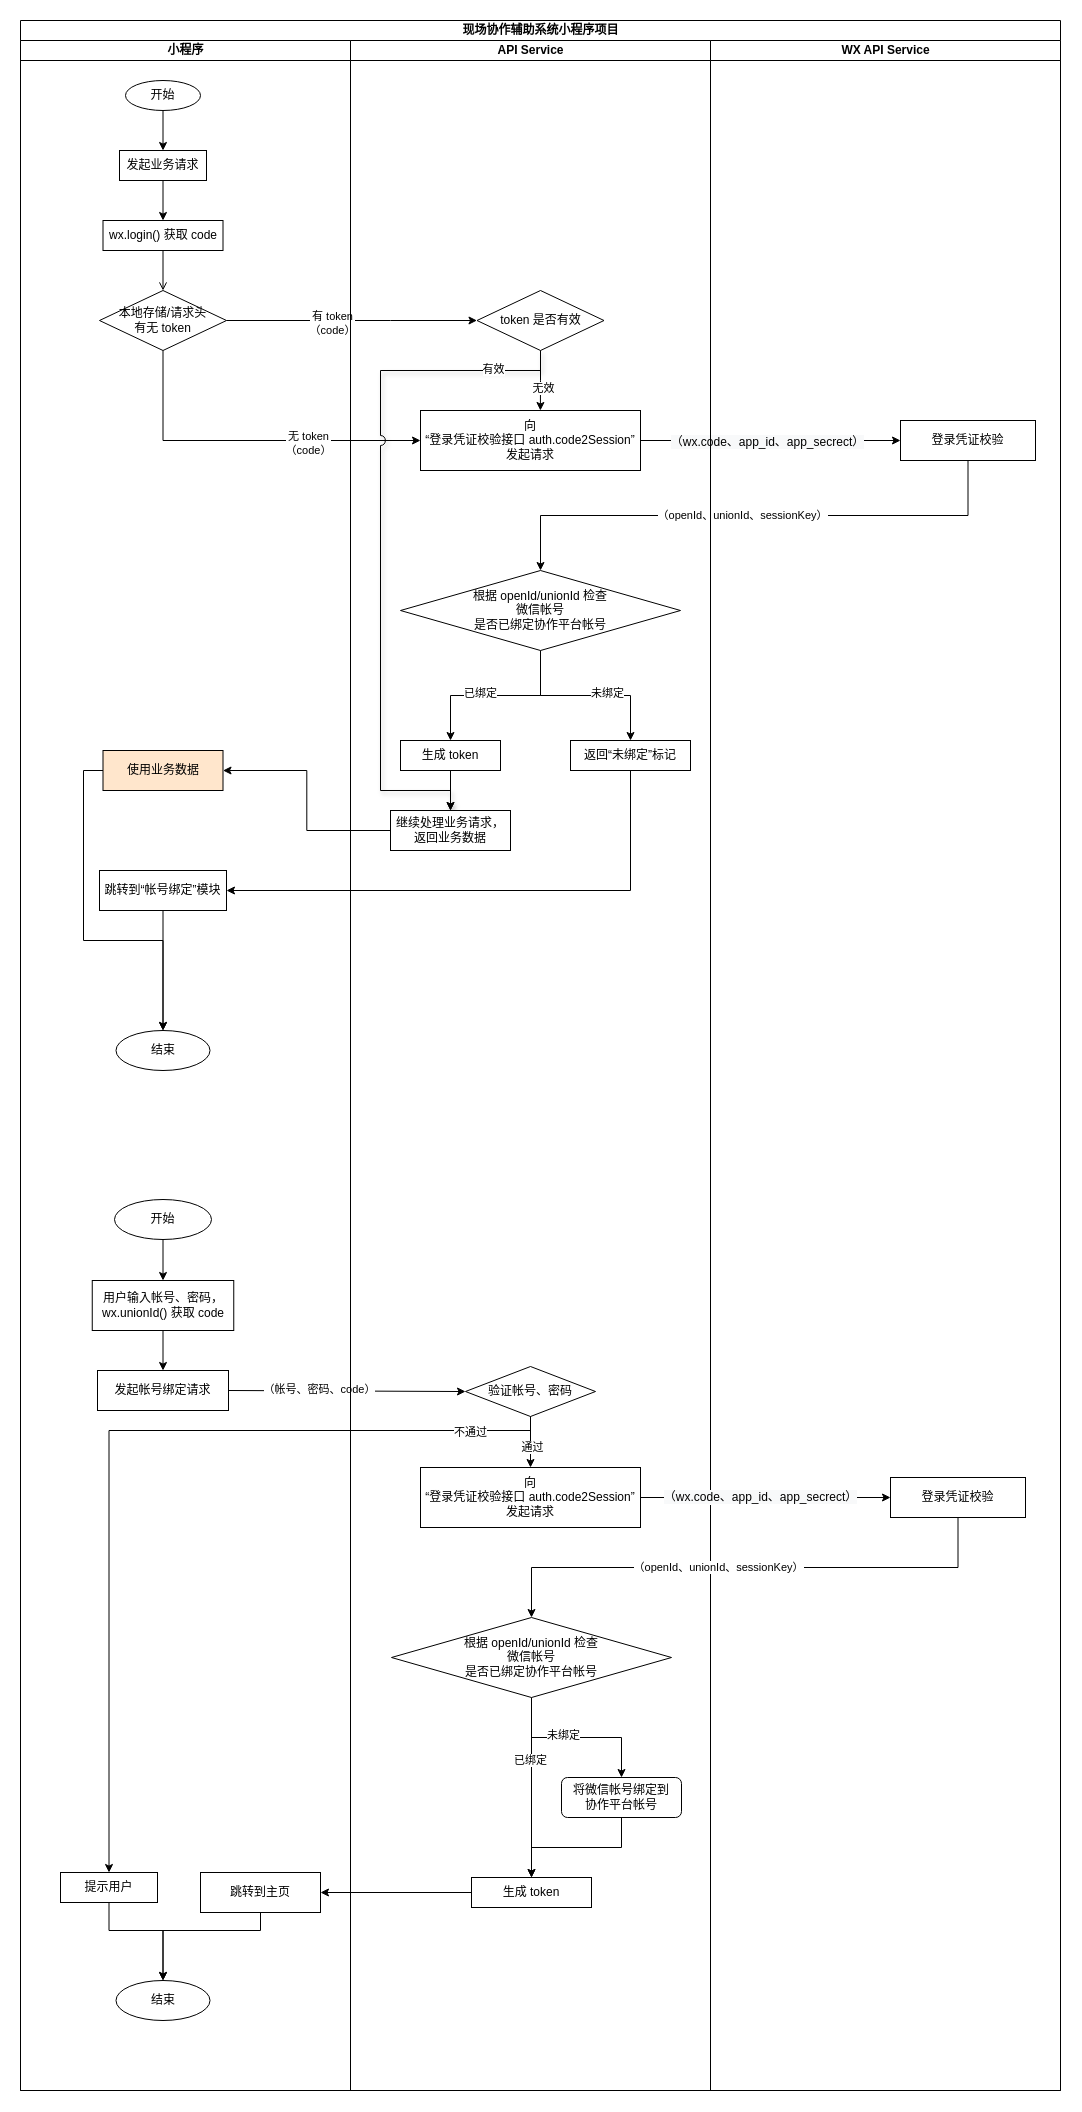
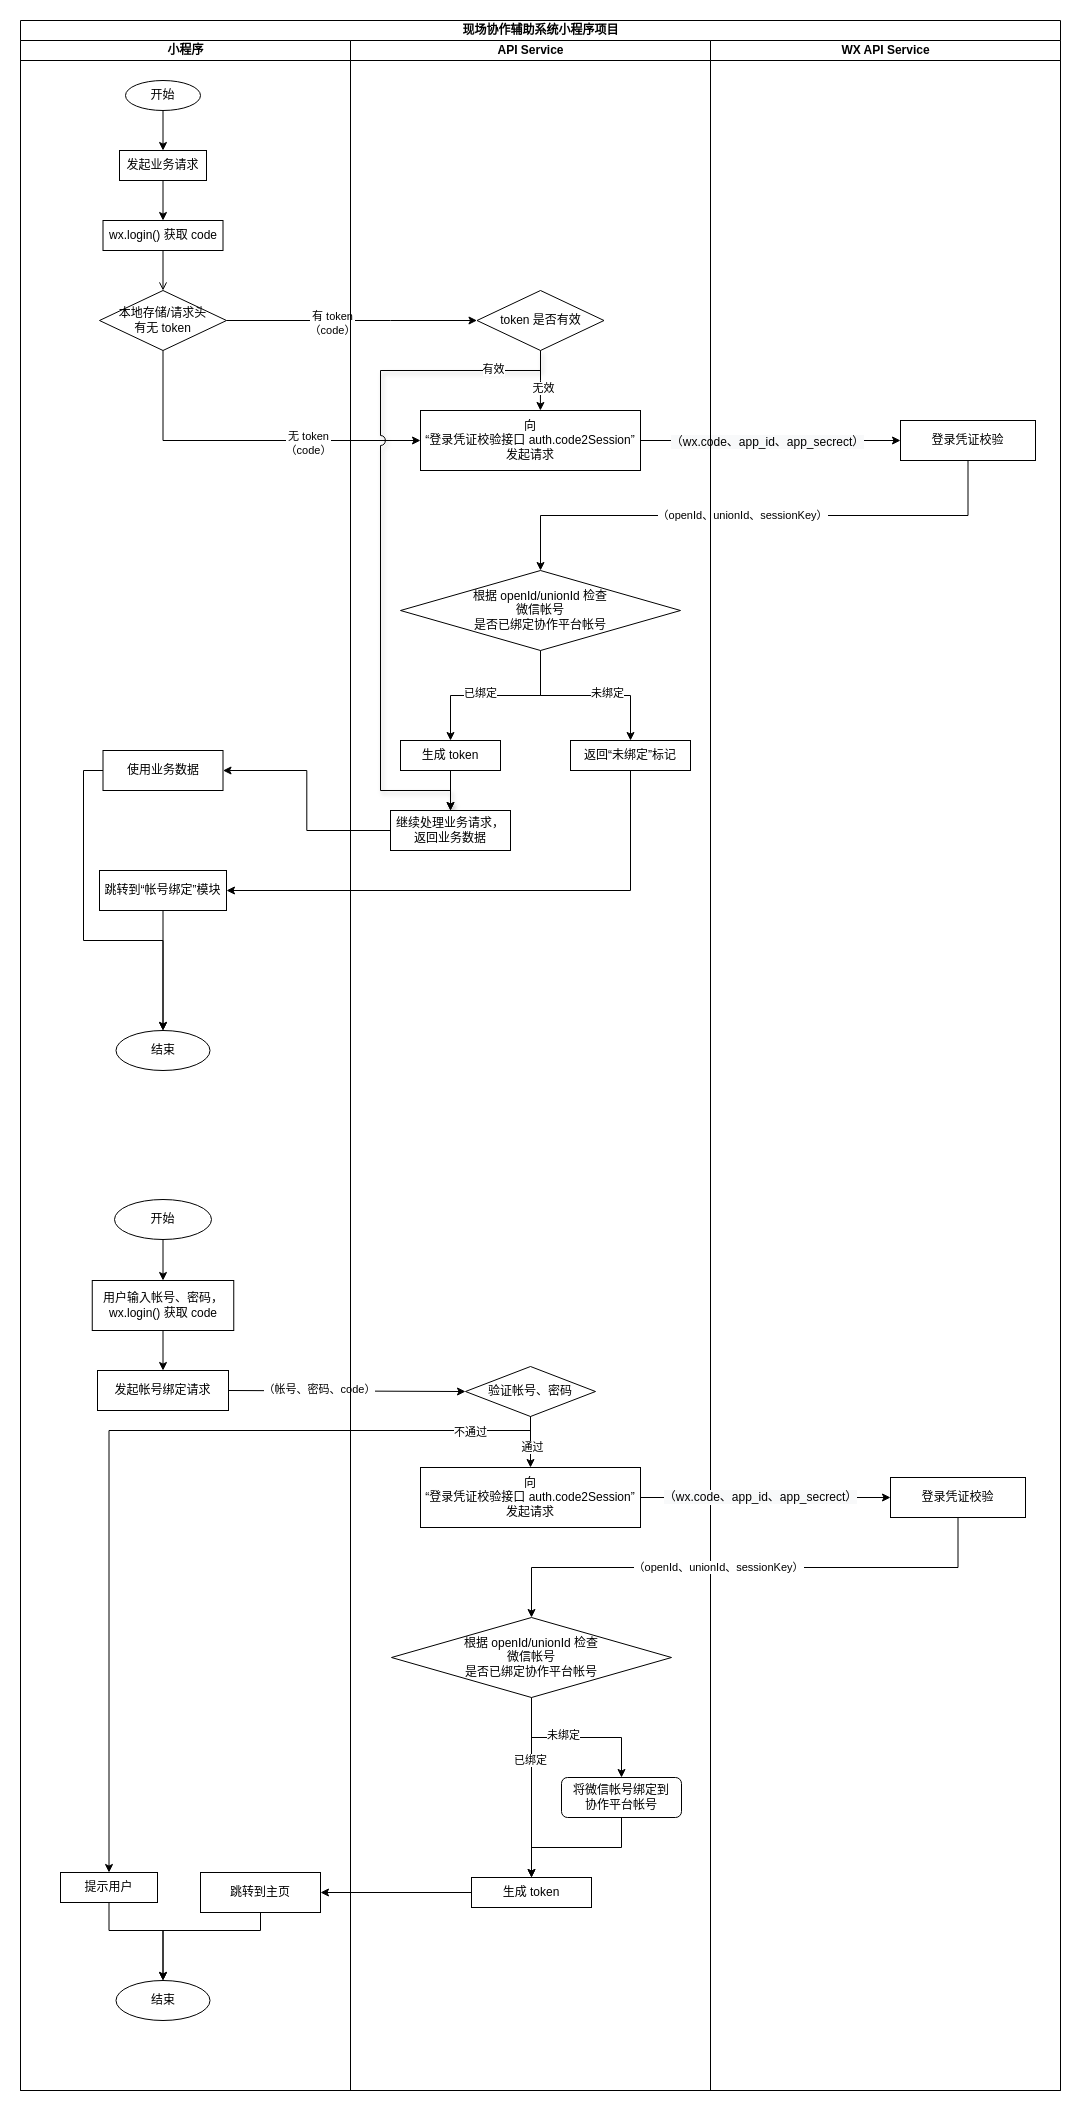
node "使用业务数据": fillcolor #ffe6cc -> #ffffff
node "用户输入帐号、密码， wx.unionId() 获取 code": label "用户输入帐号、密码， wx.unionId() 获取 code" -> "用户输入帐号、密码， wx.login() 获取 code"
